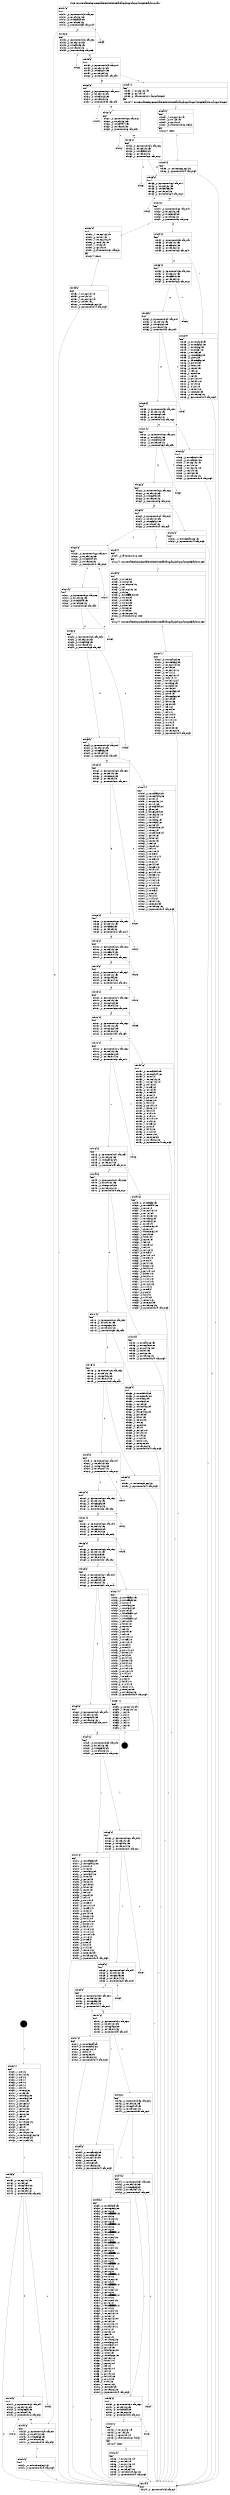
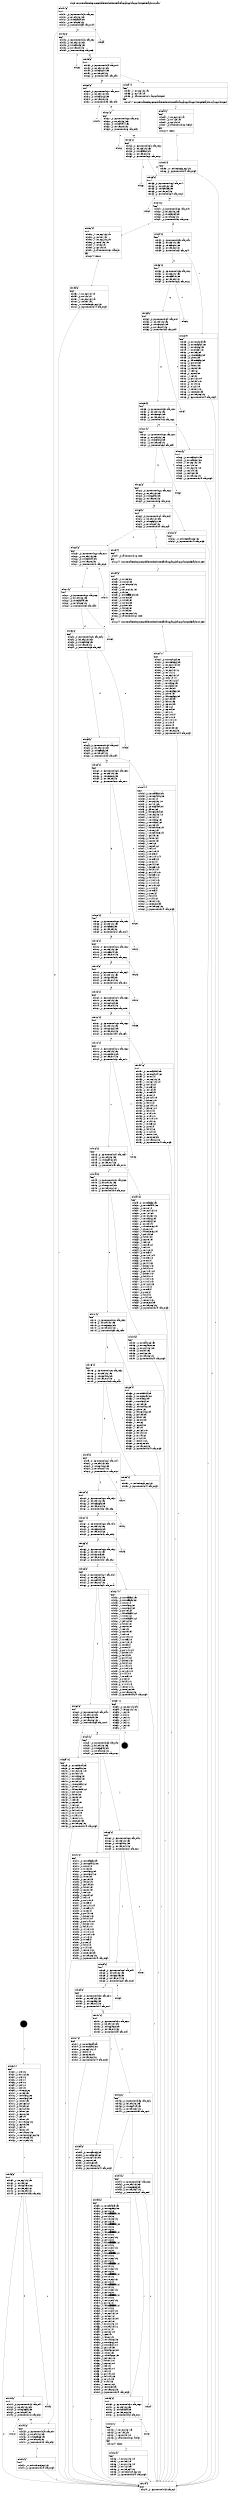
node "0x4023f9 [106]": added
